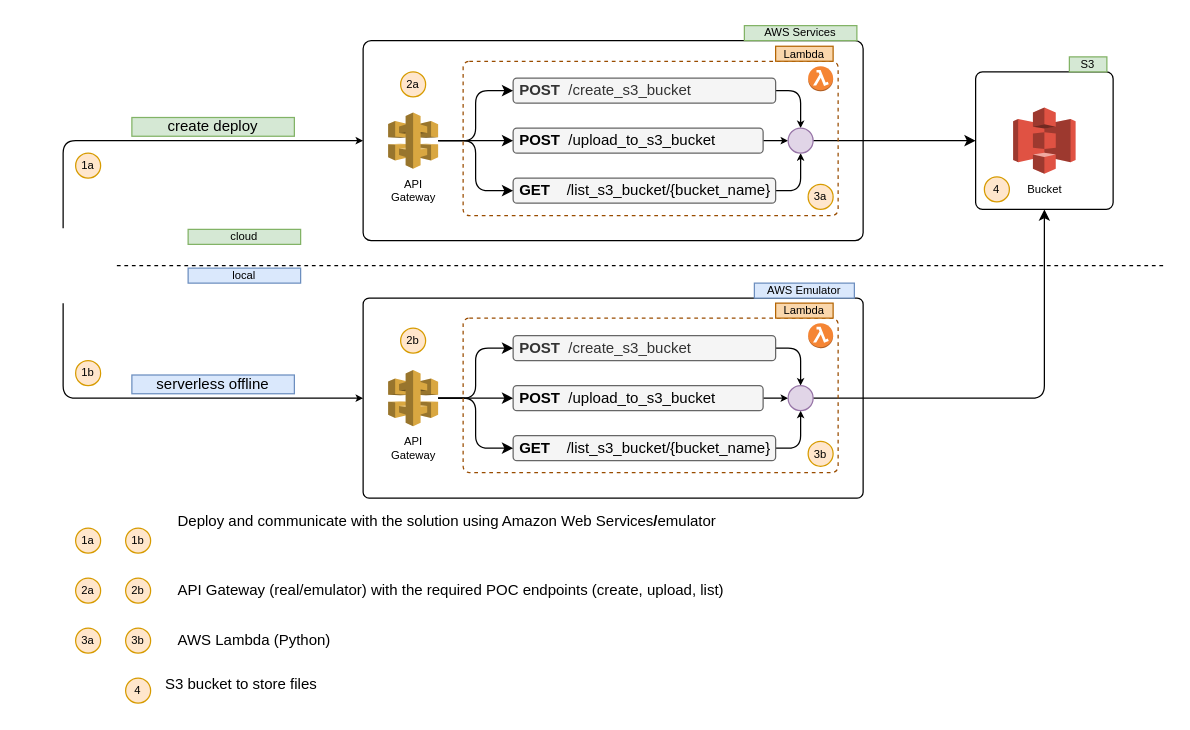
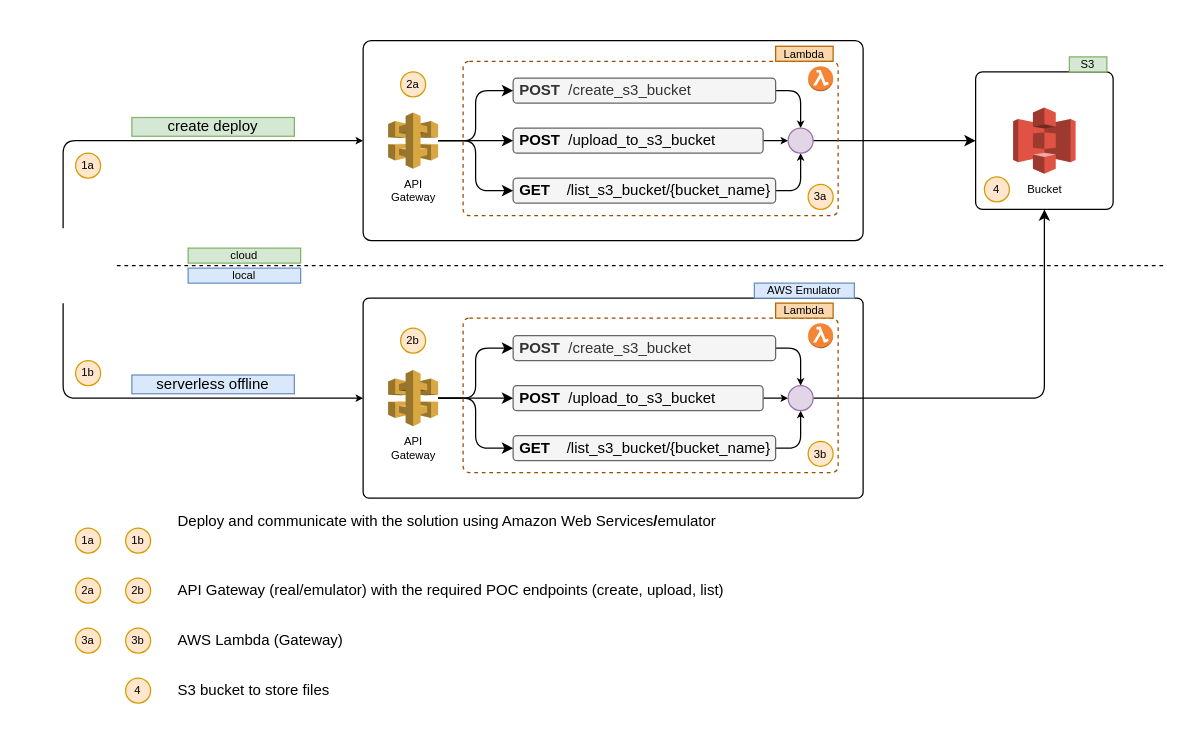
node "AWS Services": removed
node "cloud": moved (244, 237) -> (244, 256)
node "AWS Lambda (Python)": label "AWS Lambda (Python)" -> "AWS Lambda (Gateway)"
node "S3 bucket to store files": moved (457, 684) -> (469, 691)
